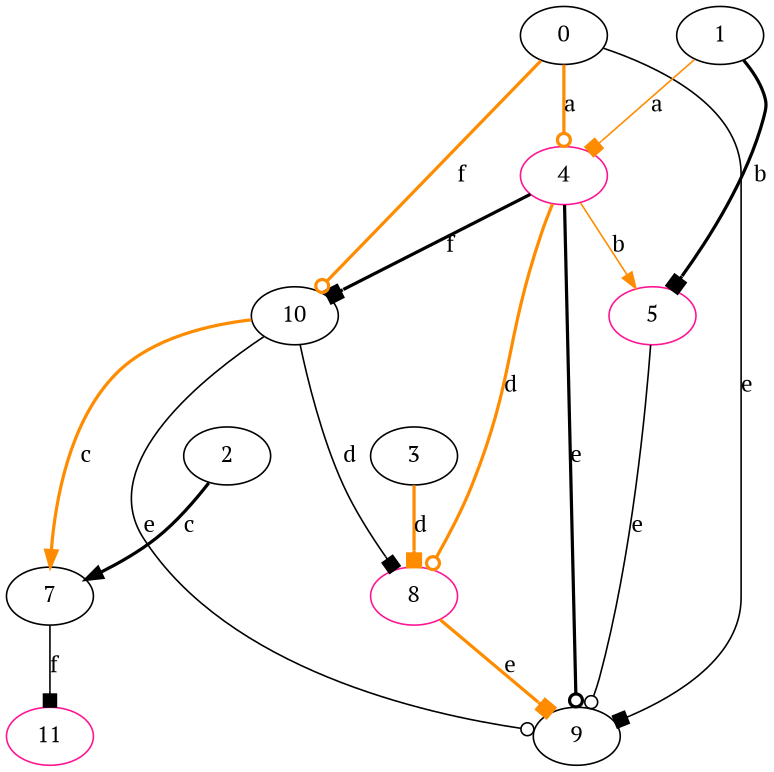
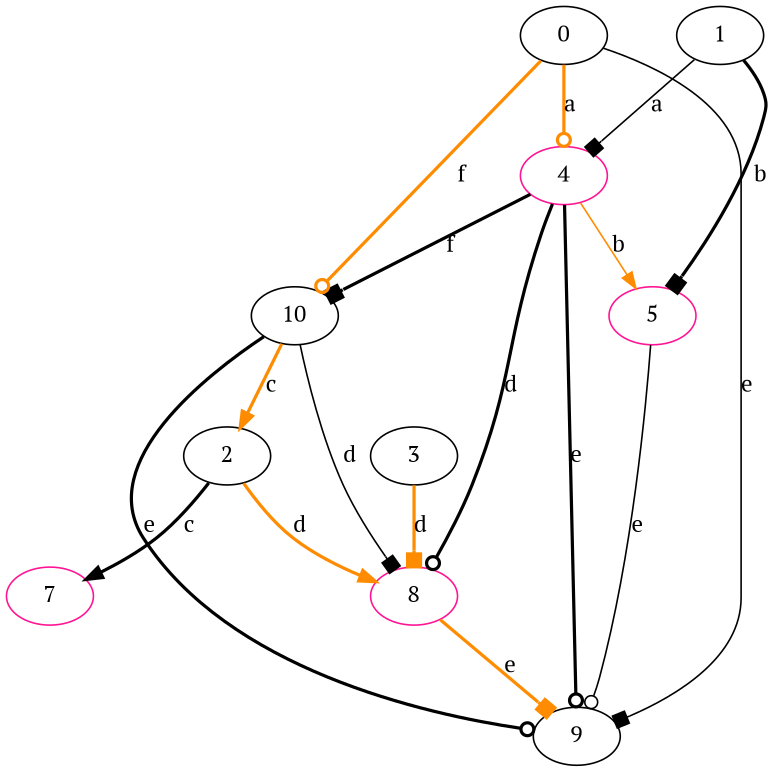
edge "1" -> "4": color darkorange -> black
edge "4" -> "8": color darkorange -> black
edge "10" -> "7": now "10" -> "2"
edge "2" -> "8": added, label "d"
node "7": color black -> deeppink
edge "10" -> "9": style solid -> bold
node "11": removed
